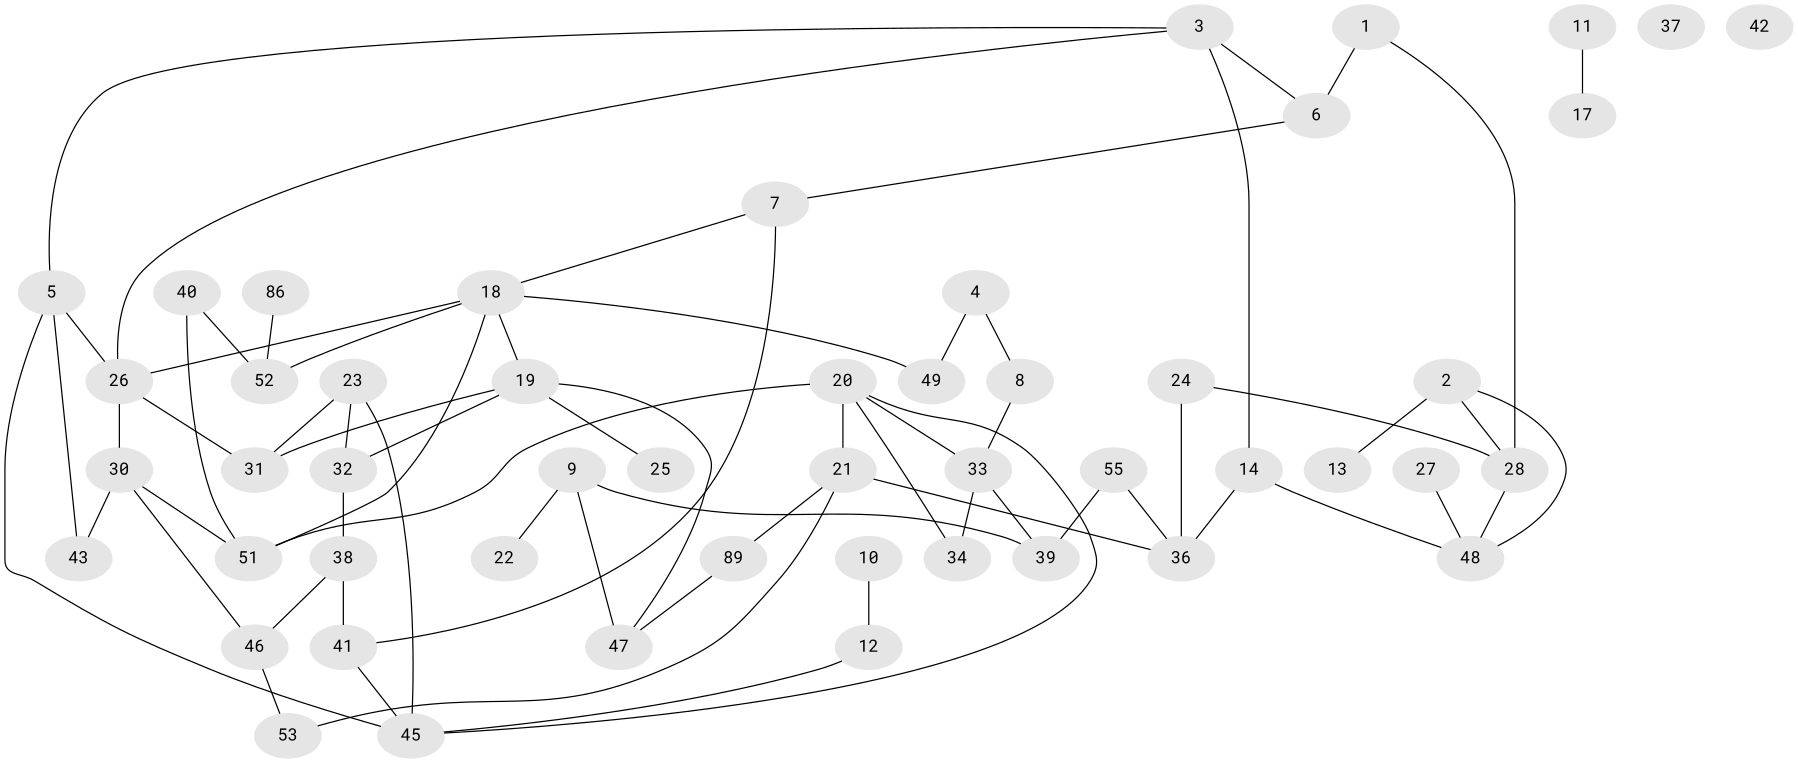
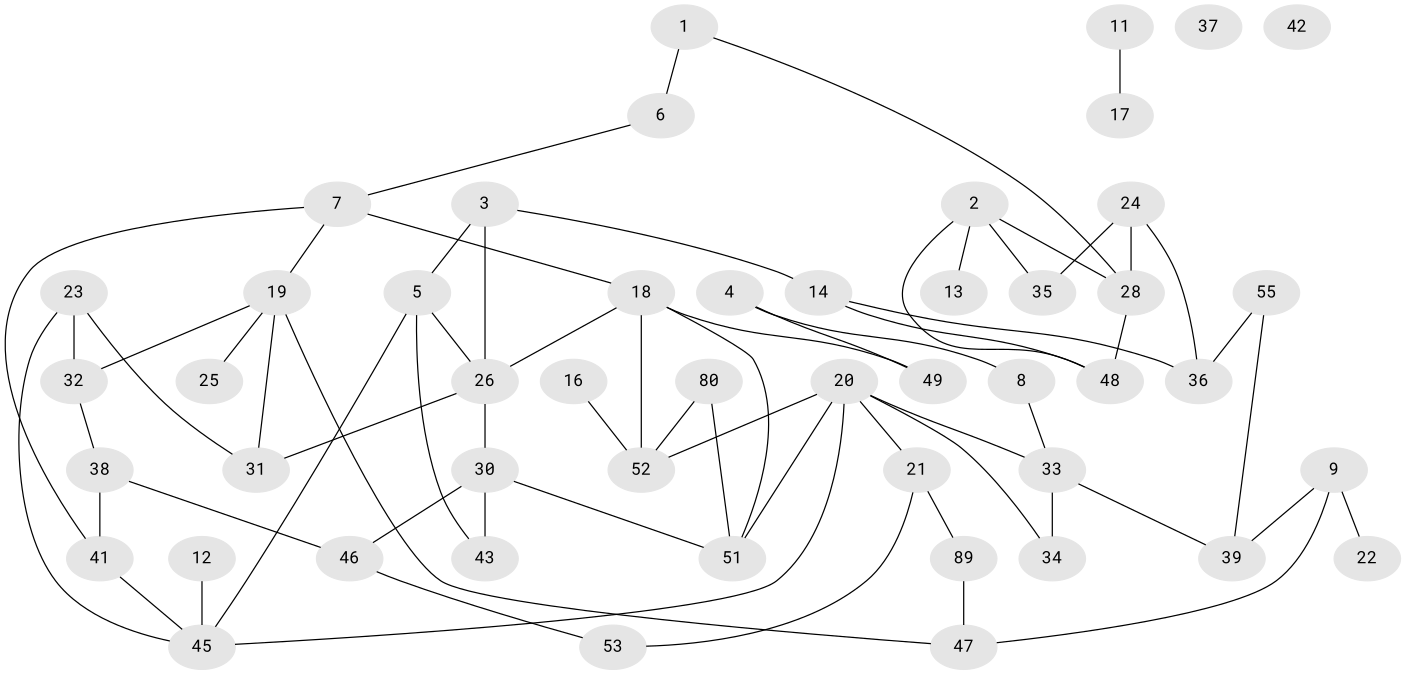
edge "3" -- "6": removed
node "40": label "40" -> "80"
node "86": label "86" -> "16"
node "35": added
edge "18" -- "19": now "7" -- "19"
edge "20" -- "52": added
node "27": removed
edge "21" -- "36": removed
node "10": removed
